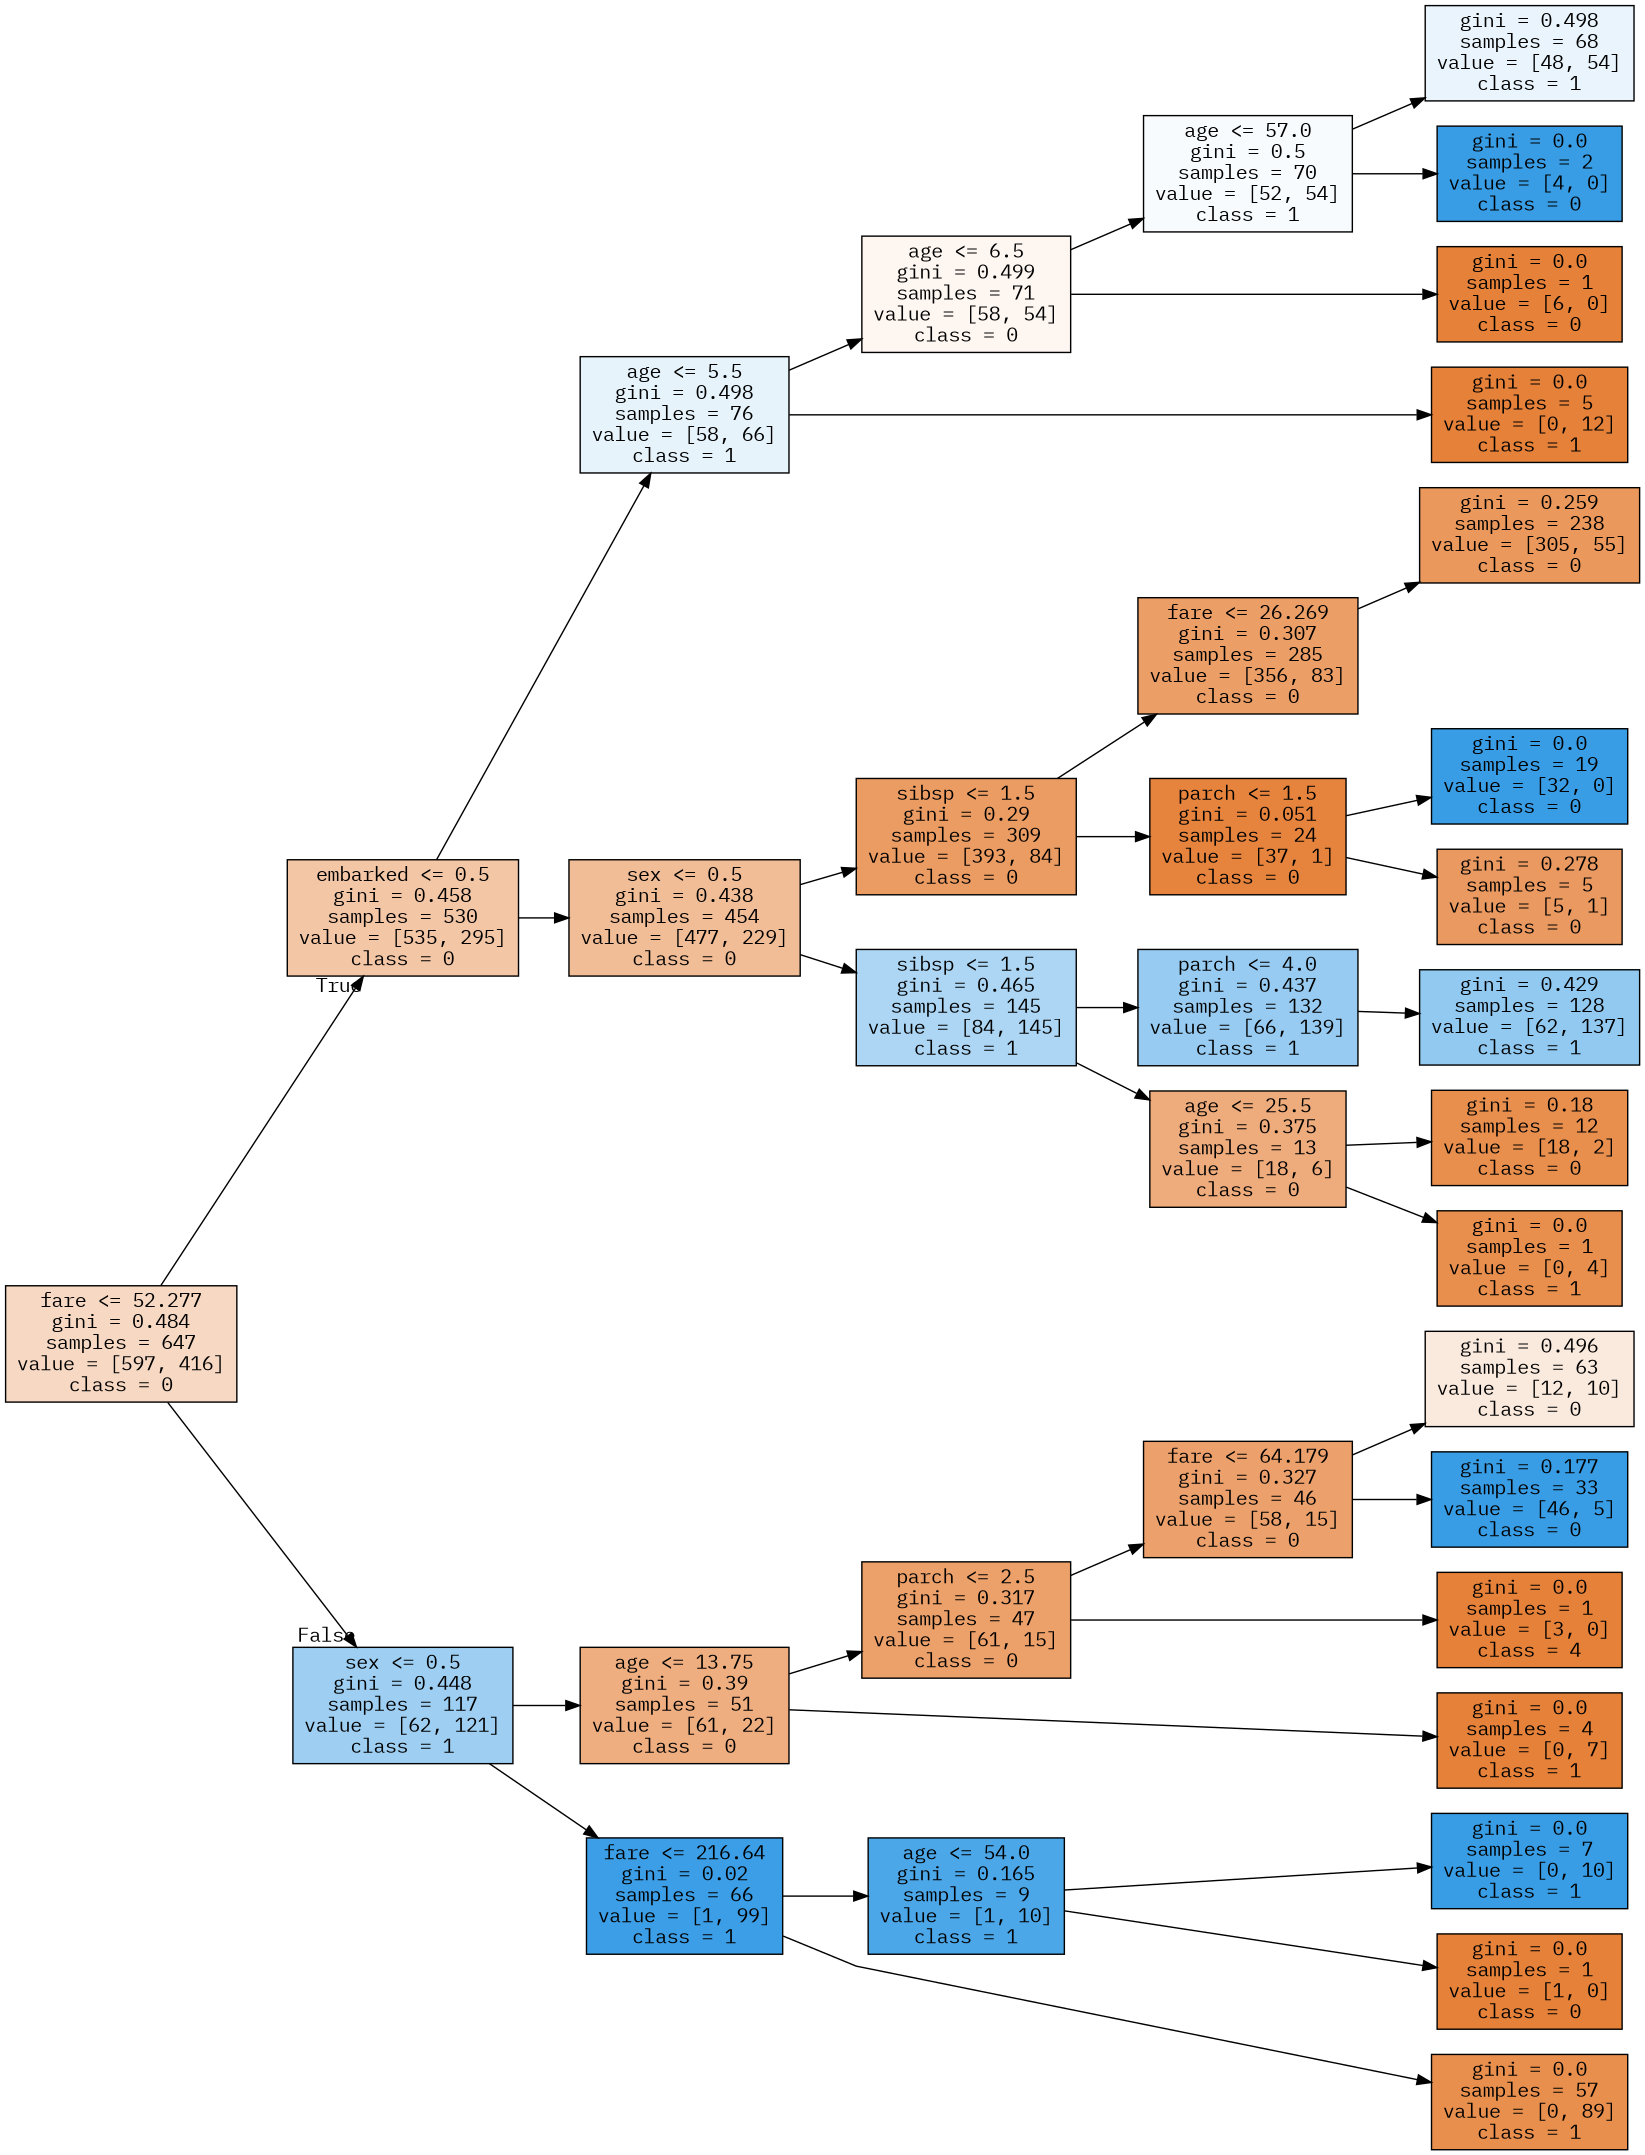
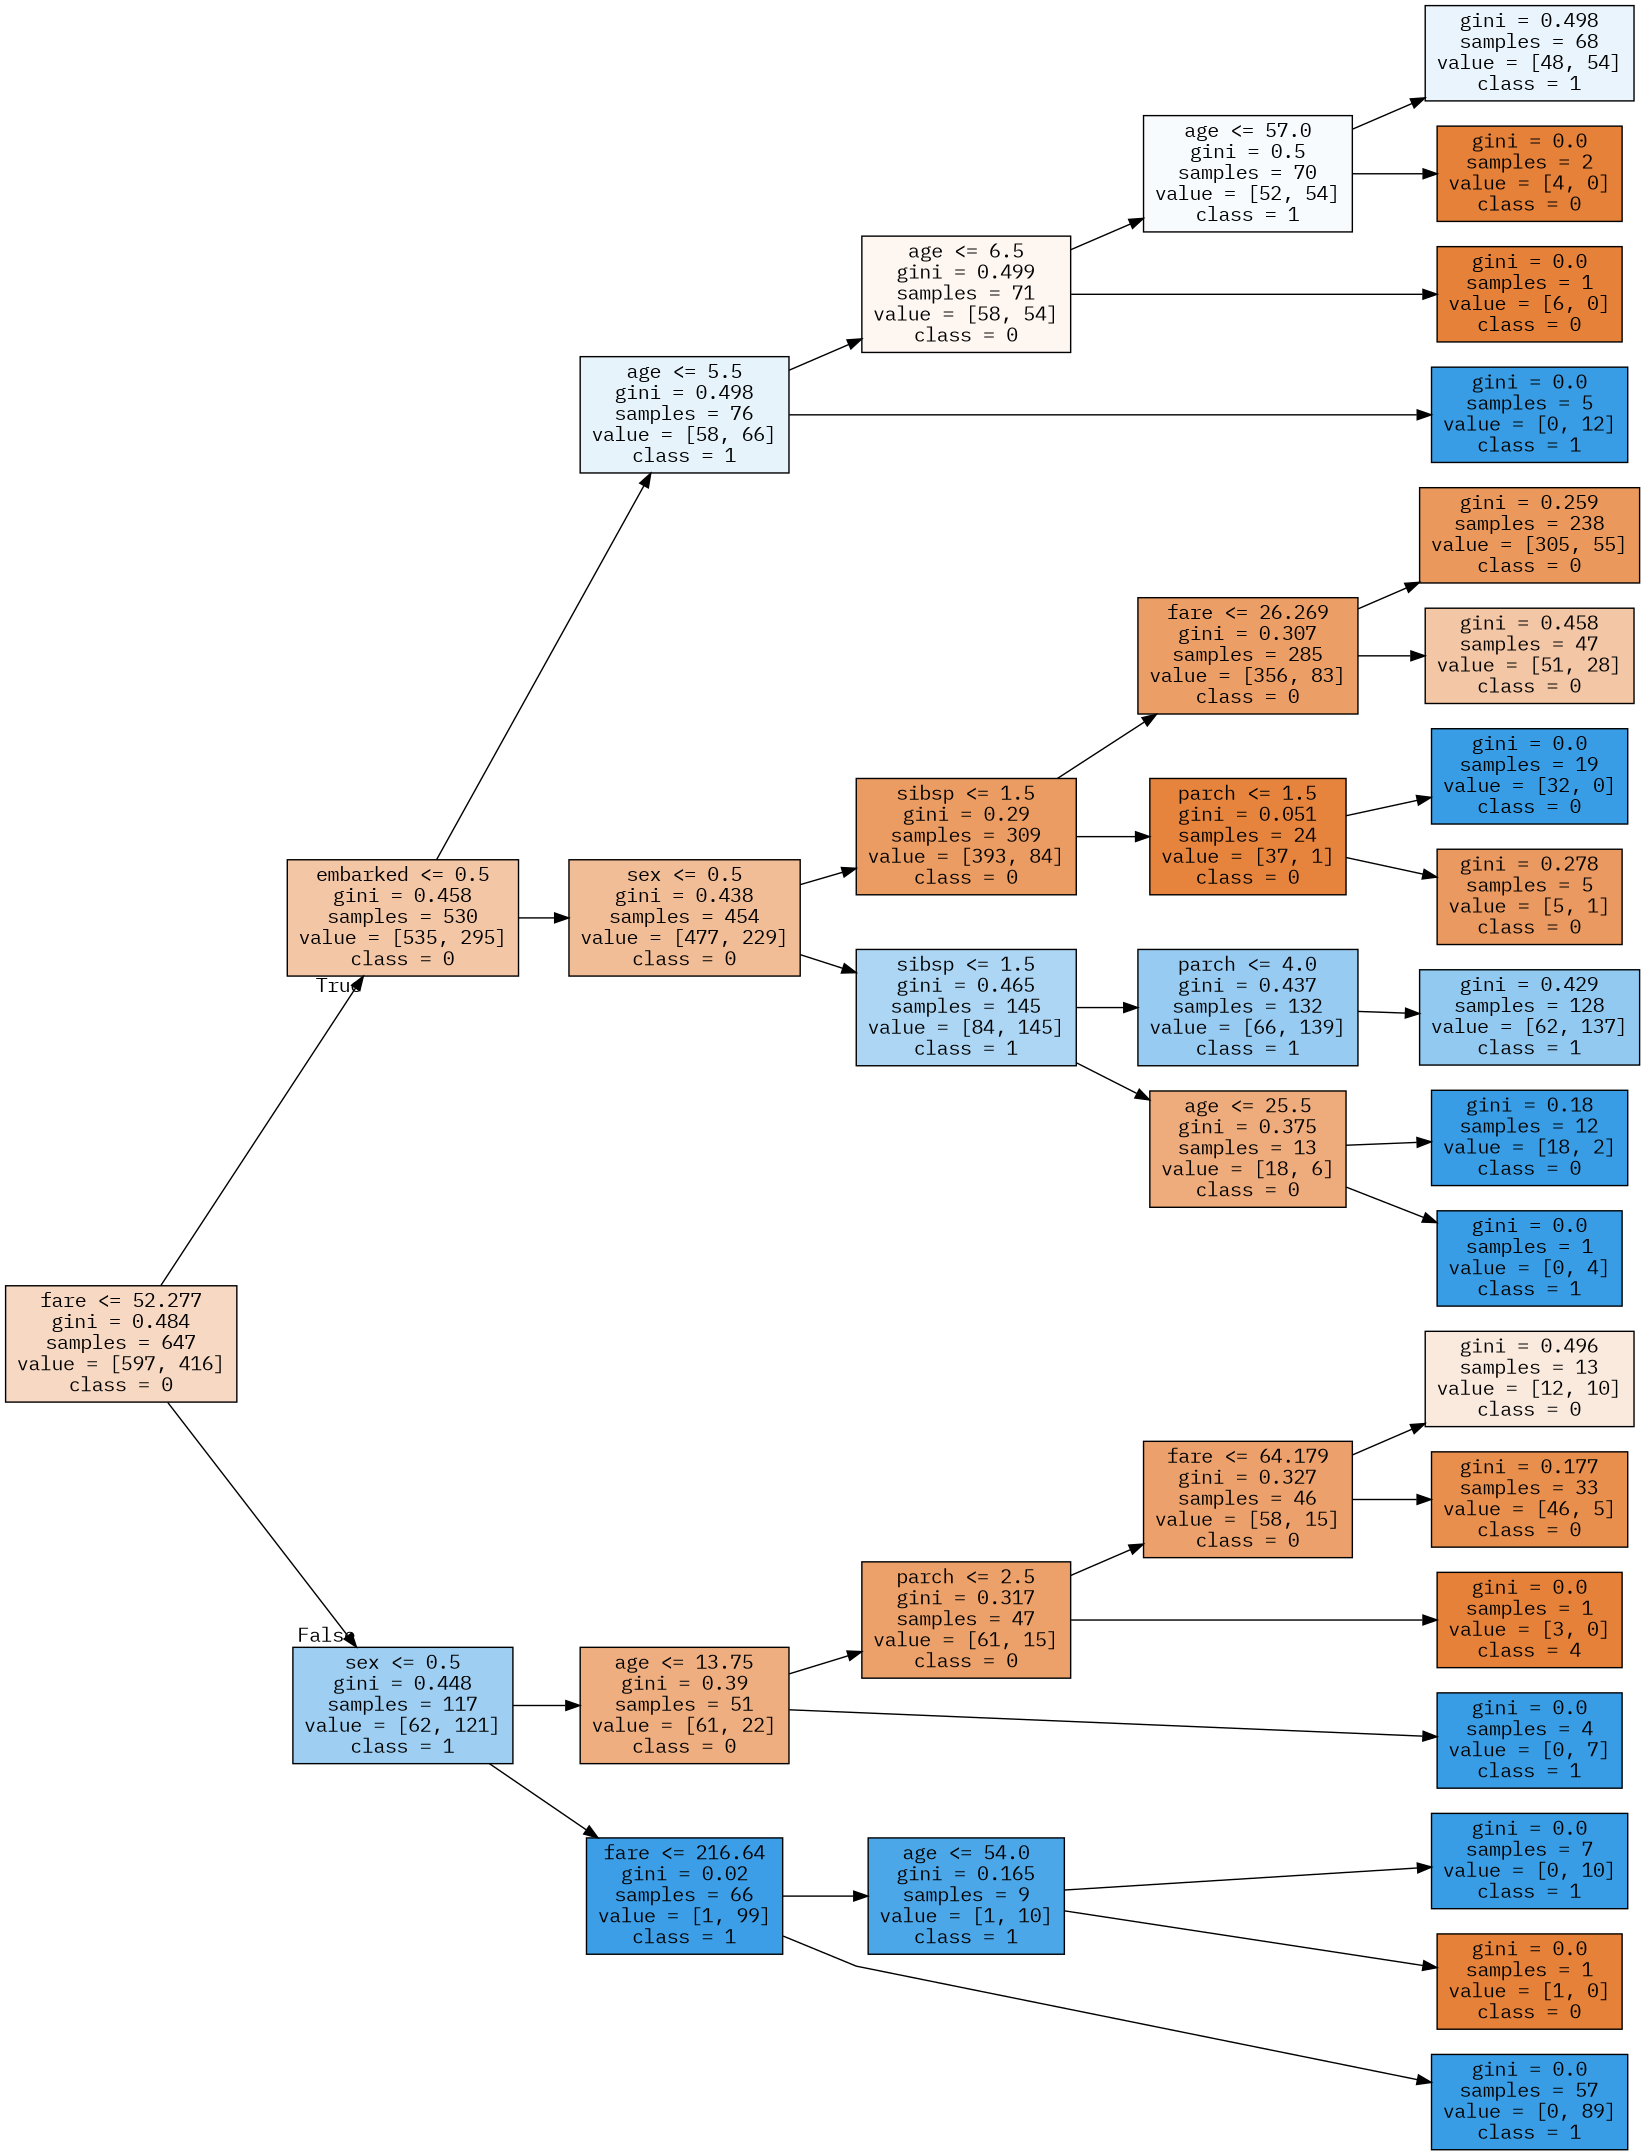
node "gini = 0.0 samples = 2 value = [4, 0] class = 0": fillcolor #399de5ff -> #e58139ff
node "gini = 0.0 samples = 5 value = [0, 12] class = 1": fillcolor #e58139ff -> #399de5ff
node "gini = 0.458 samples = 47 value = [51, 28] class = 0": added
node "gini = 0.18 samples = 12 value = [18, 2] class = 0": fillcolor #e58139e3 -> #399de5ff
node "gini = 0.0 samples = 1 value = [0, 4] class = 1": fillcolor #e58139e3 -> #399de5ff
node "gini = 0.496 samples = 63 value = [12, 10] class = 0": label "gini = 0.496 samples = 63 value = [12, 10] class = 0" -> "gini = 0.496 samples = 13 value = [12, 10] class = 0"
node "gini = 0.177 samples = 33 value = [46, 5] class = 0": fillcolor #399de5ff -> #e58139e3
node "gini = 0.0 samples = 4 value = [0, 7] class = 1": fillcolor #e58139ff -> #399de5ff
node "gini = 0.0 samples = 57 value = [0, 89] class = 1": fillcolor #e58139e3 -> #399de5ff
